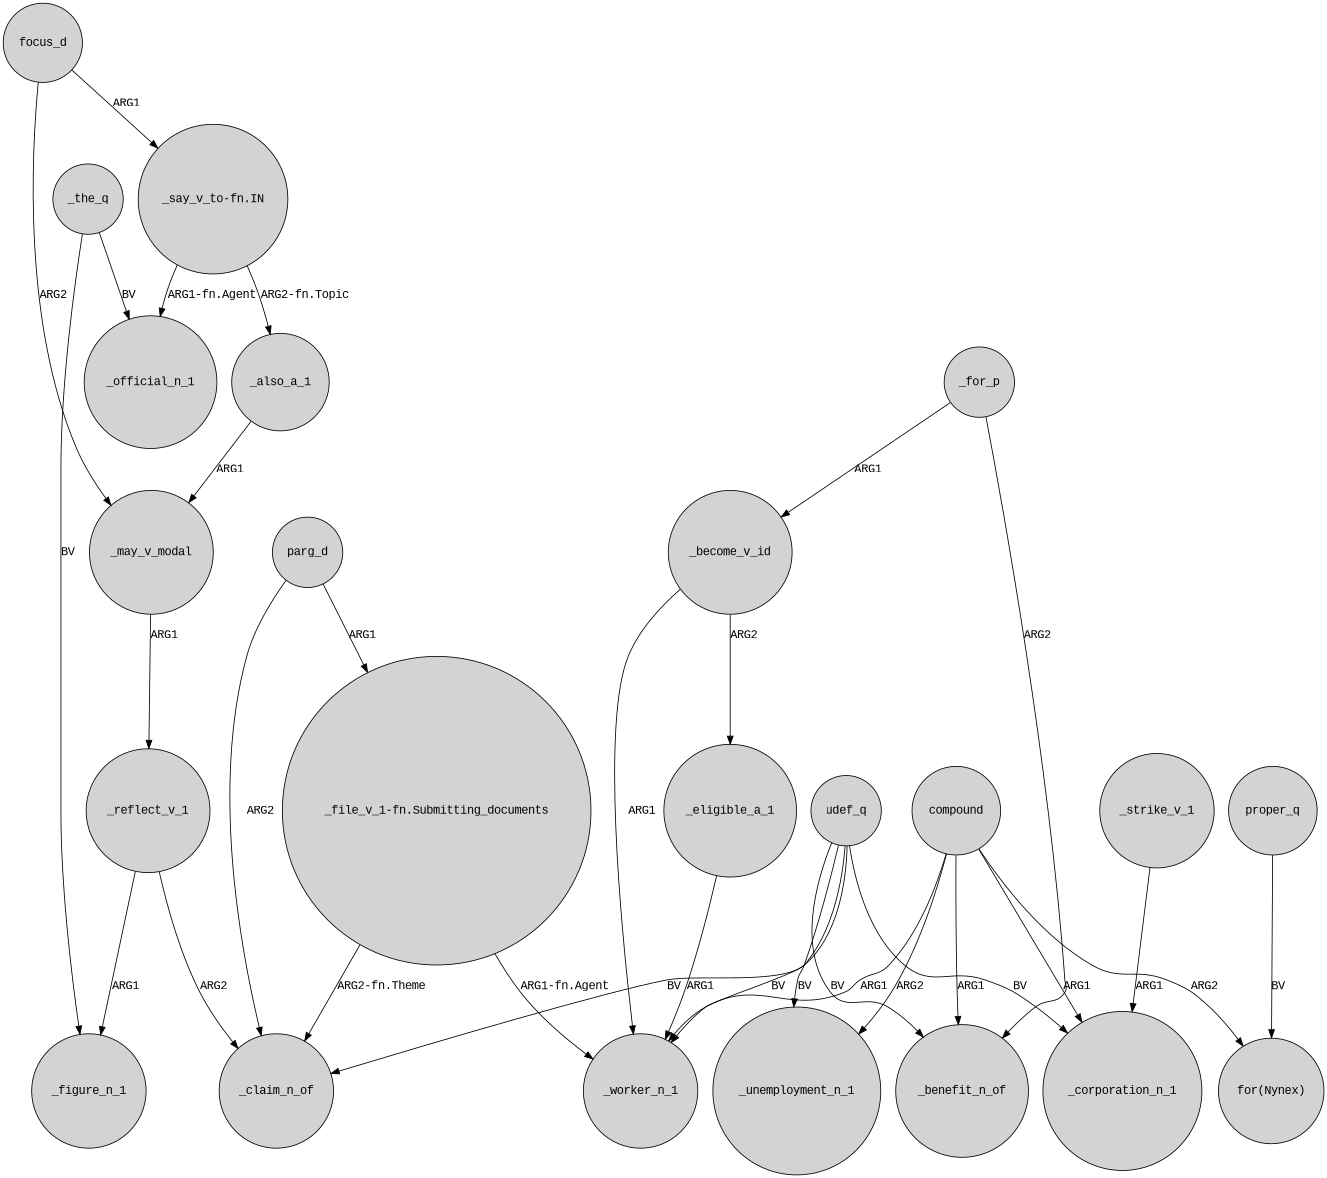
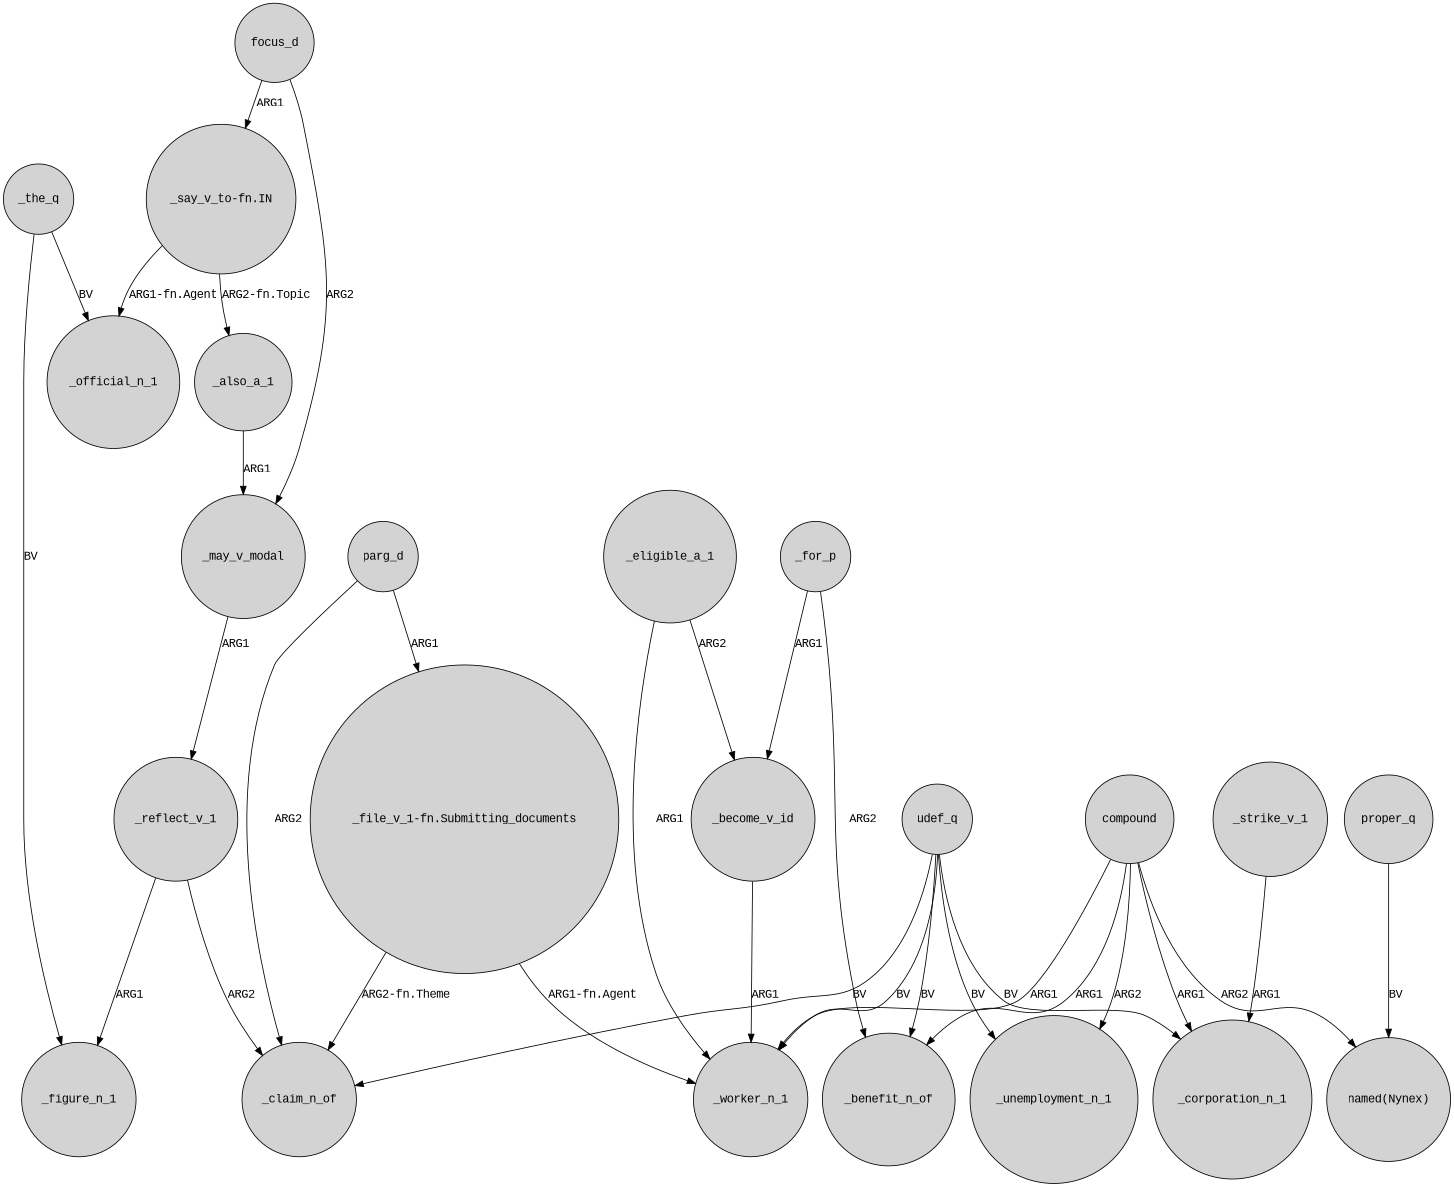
edge "_become_v_id" -> "_eligible_a_1": reversed
node "for(Nynex)": label "for(Nynex)" -> "named(Nynex)"
